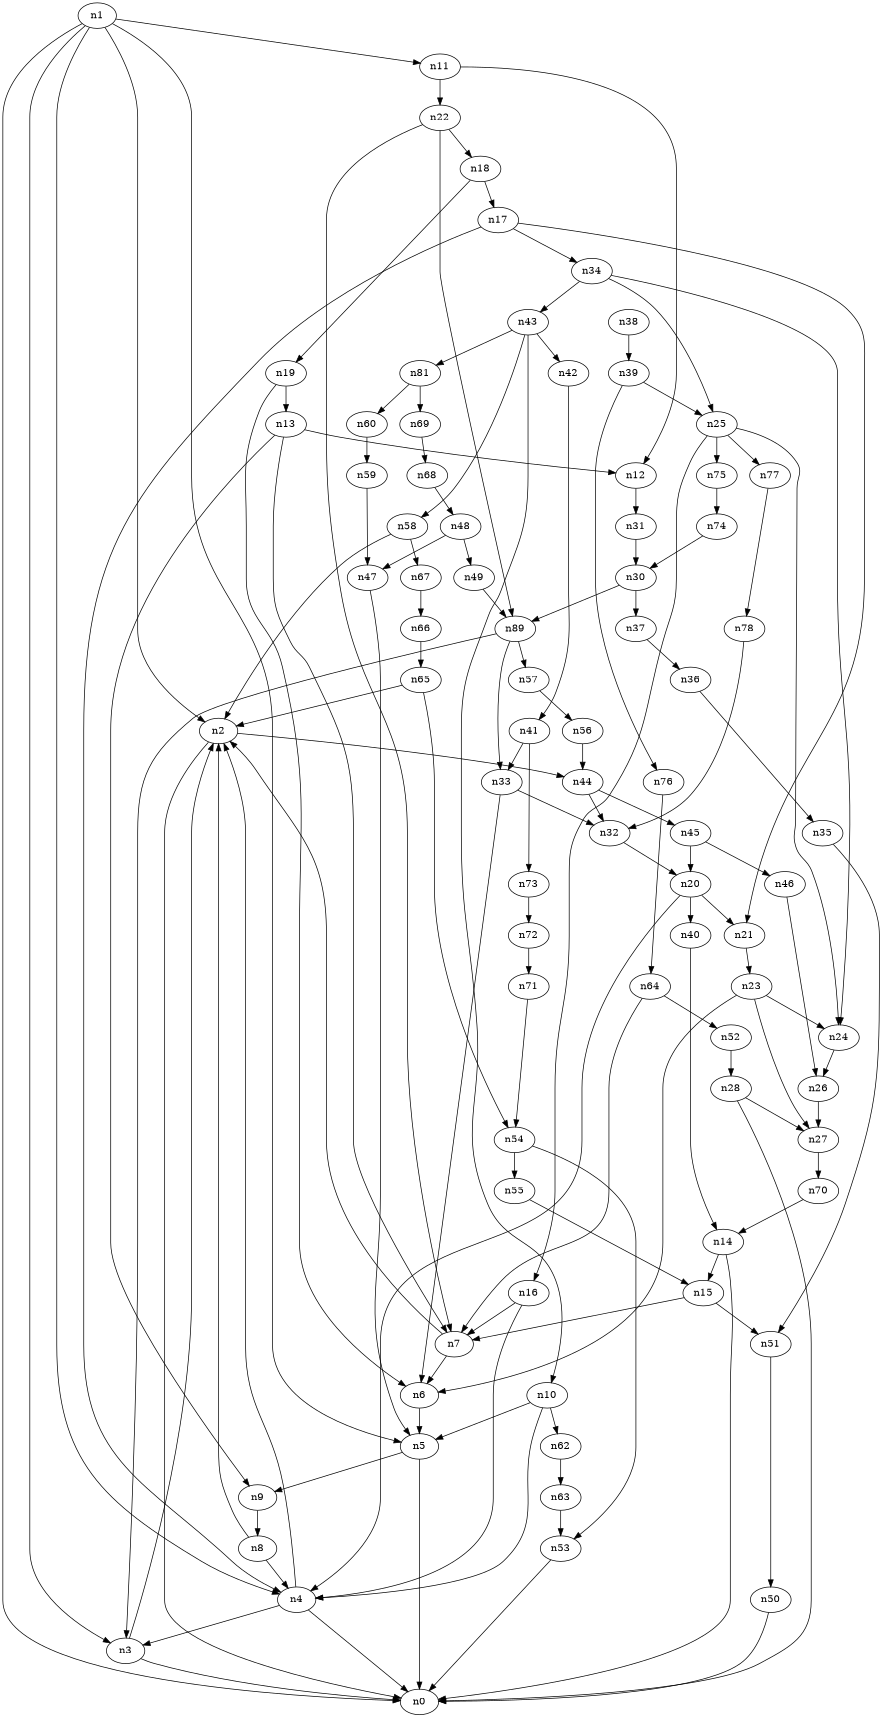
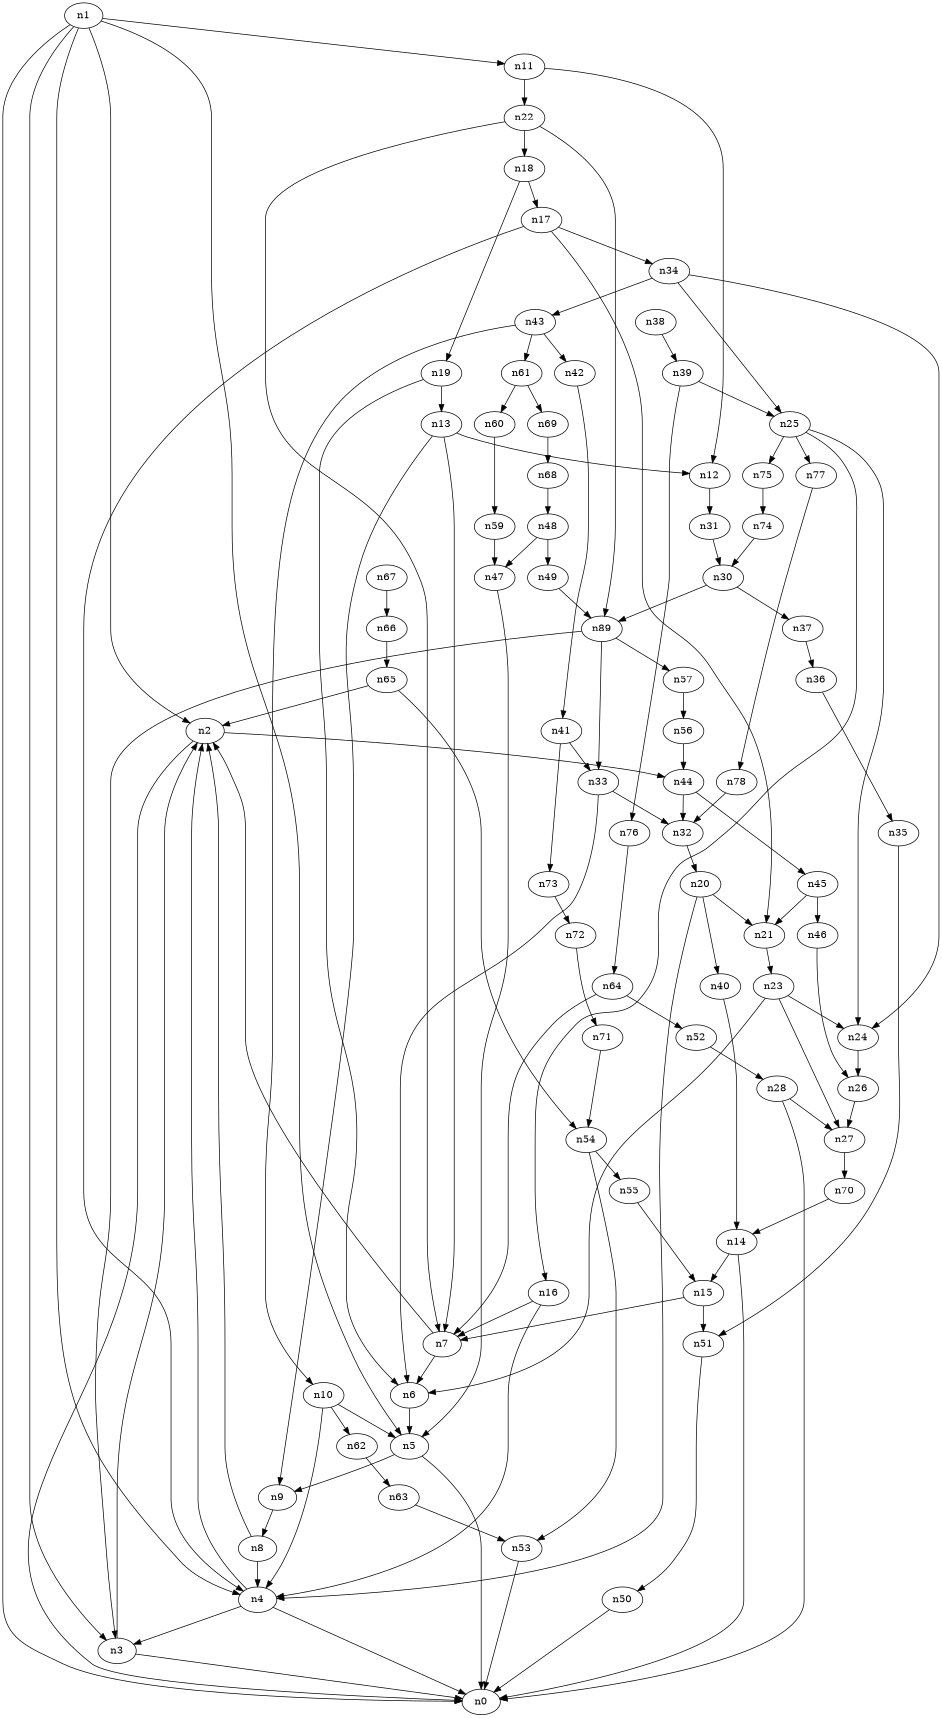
node "n81": label "n81" -> "n61"
node "n58": removed
edge "n45" -> "n20": now "n45" -> "n21"
